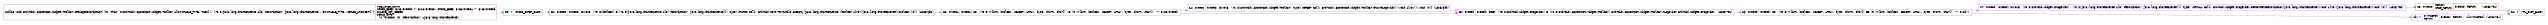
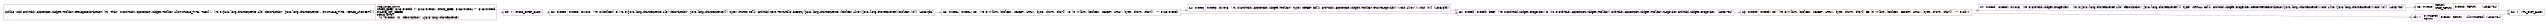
edge "13: 0x0004" -> "15: 0x0009": color purple -> gray40
